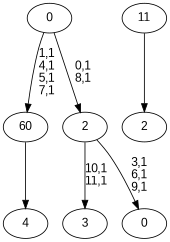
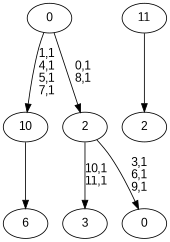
node "60": label "60" -> "10"
node "4": label "4" -> "6"
